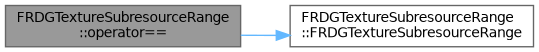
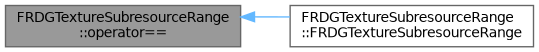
edge "FRDGTextureSubresourceRange ::operator==" -> "FRDGTextureSubresourceRange ::FRDGTextureSubresourceRange": reversed
